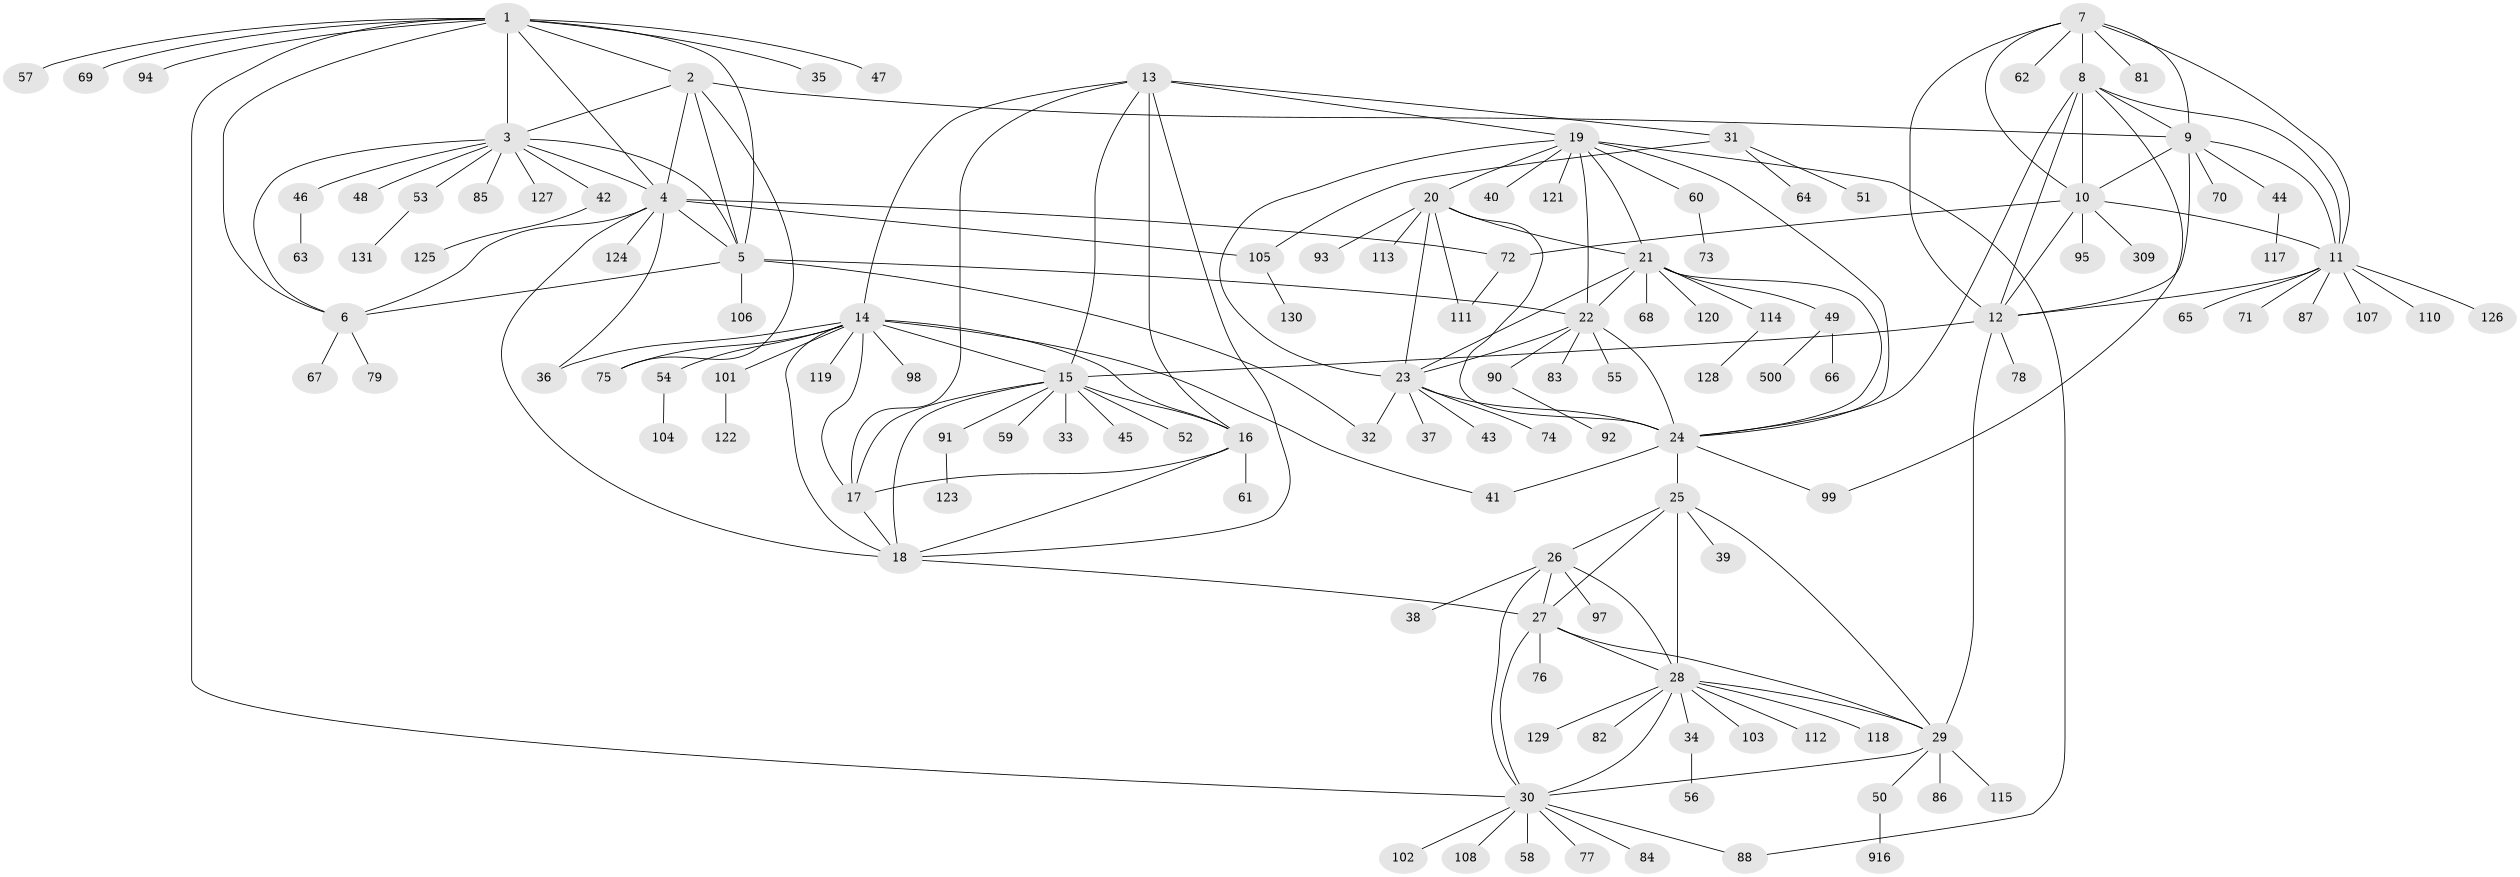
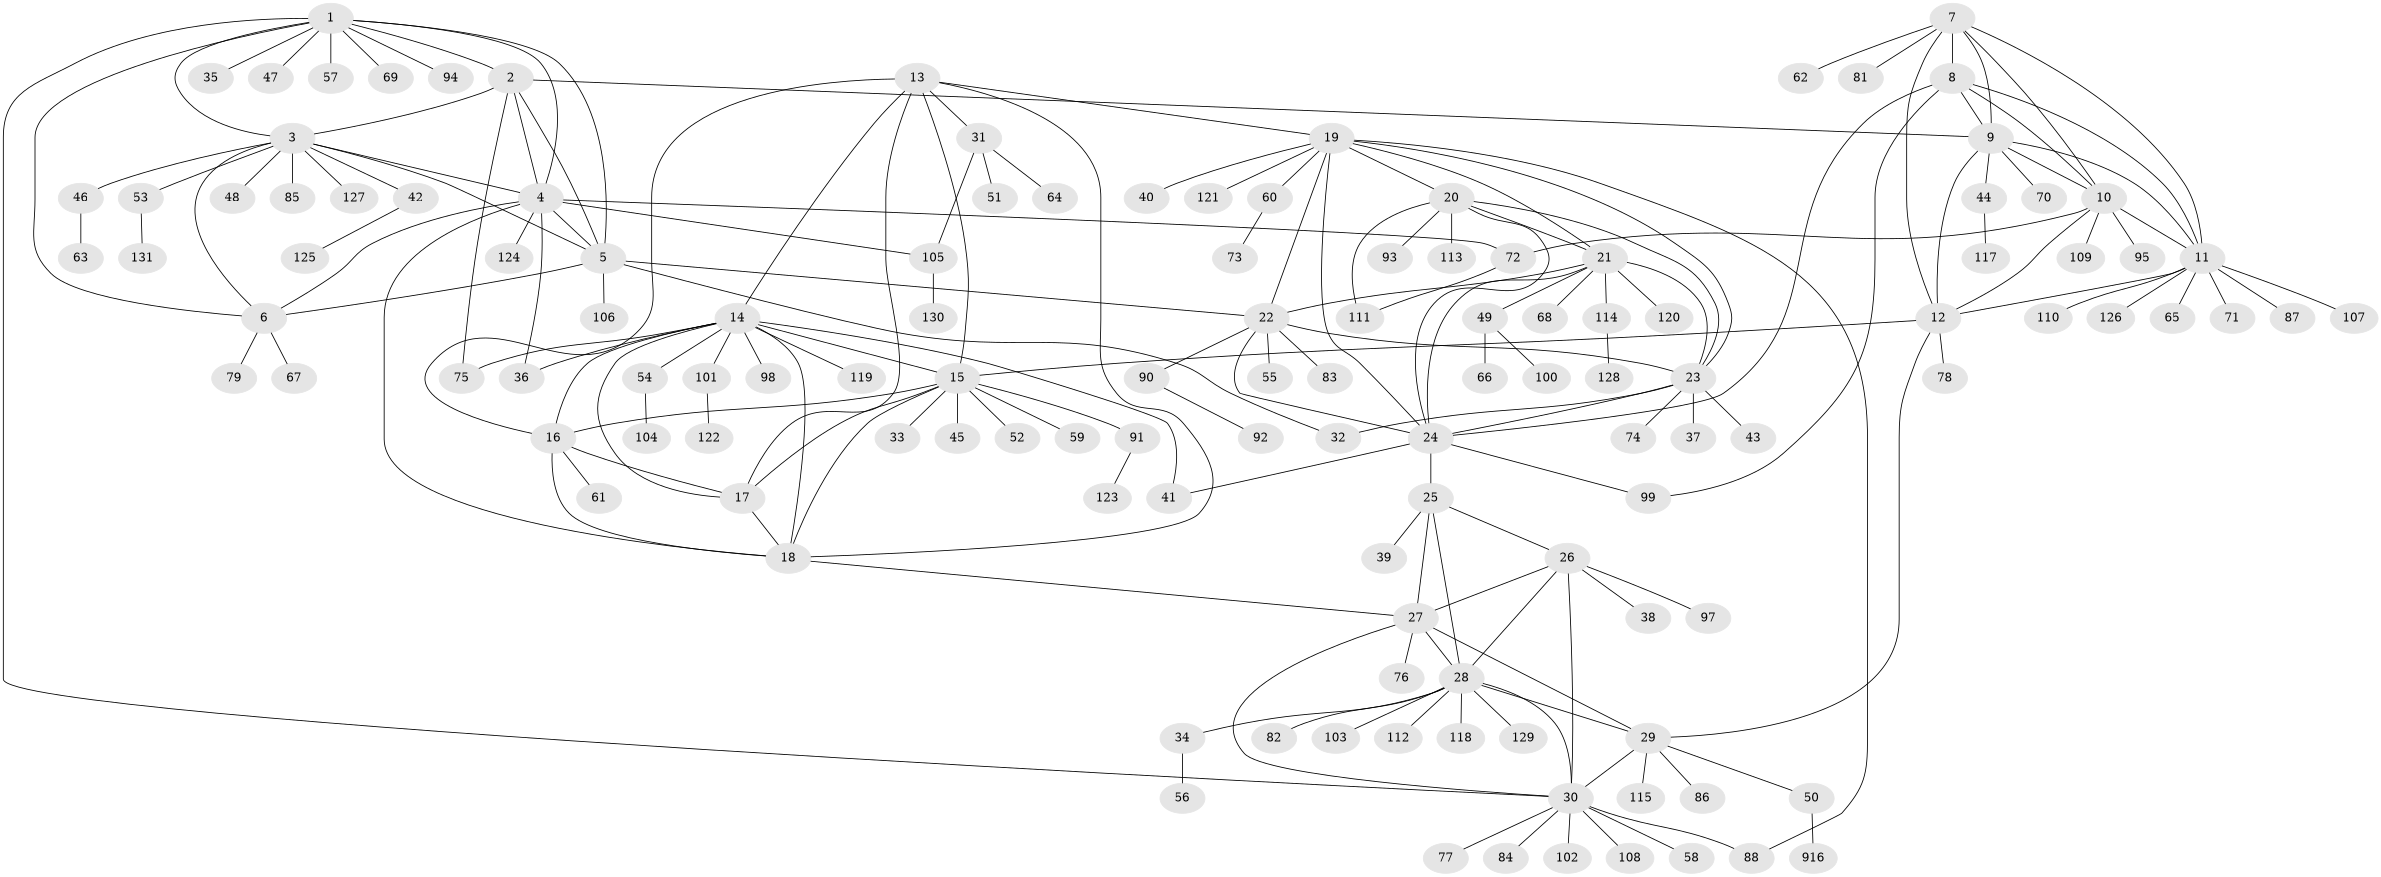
edge "8" -- "12": removed
node "309": label "309" -> "109"
node "500": label "500" -> "100"
edge "25" -- "29": removed
